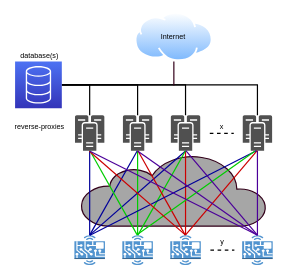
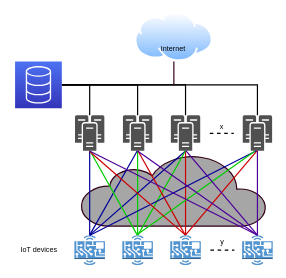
node "Internet": moved (173, 37) -> (173, 49)
node "database(s)": removed
node "reverse-proxies": removed
node "IoT devices": added
